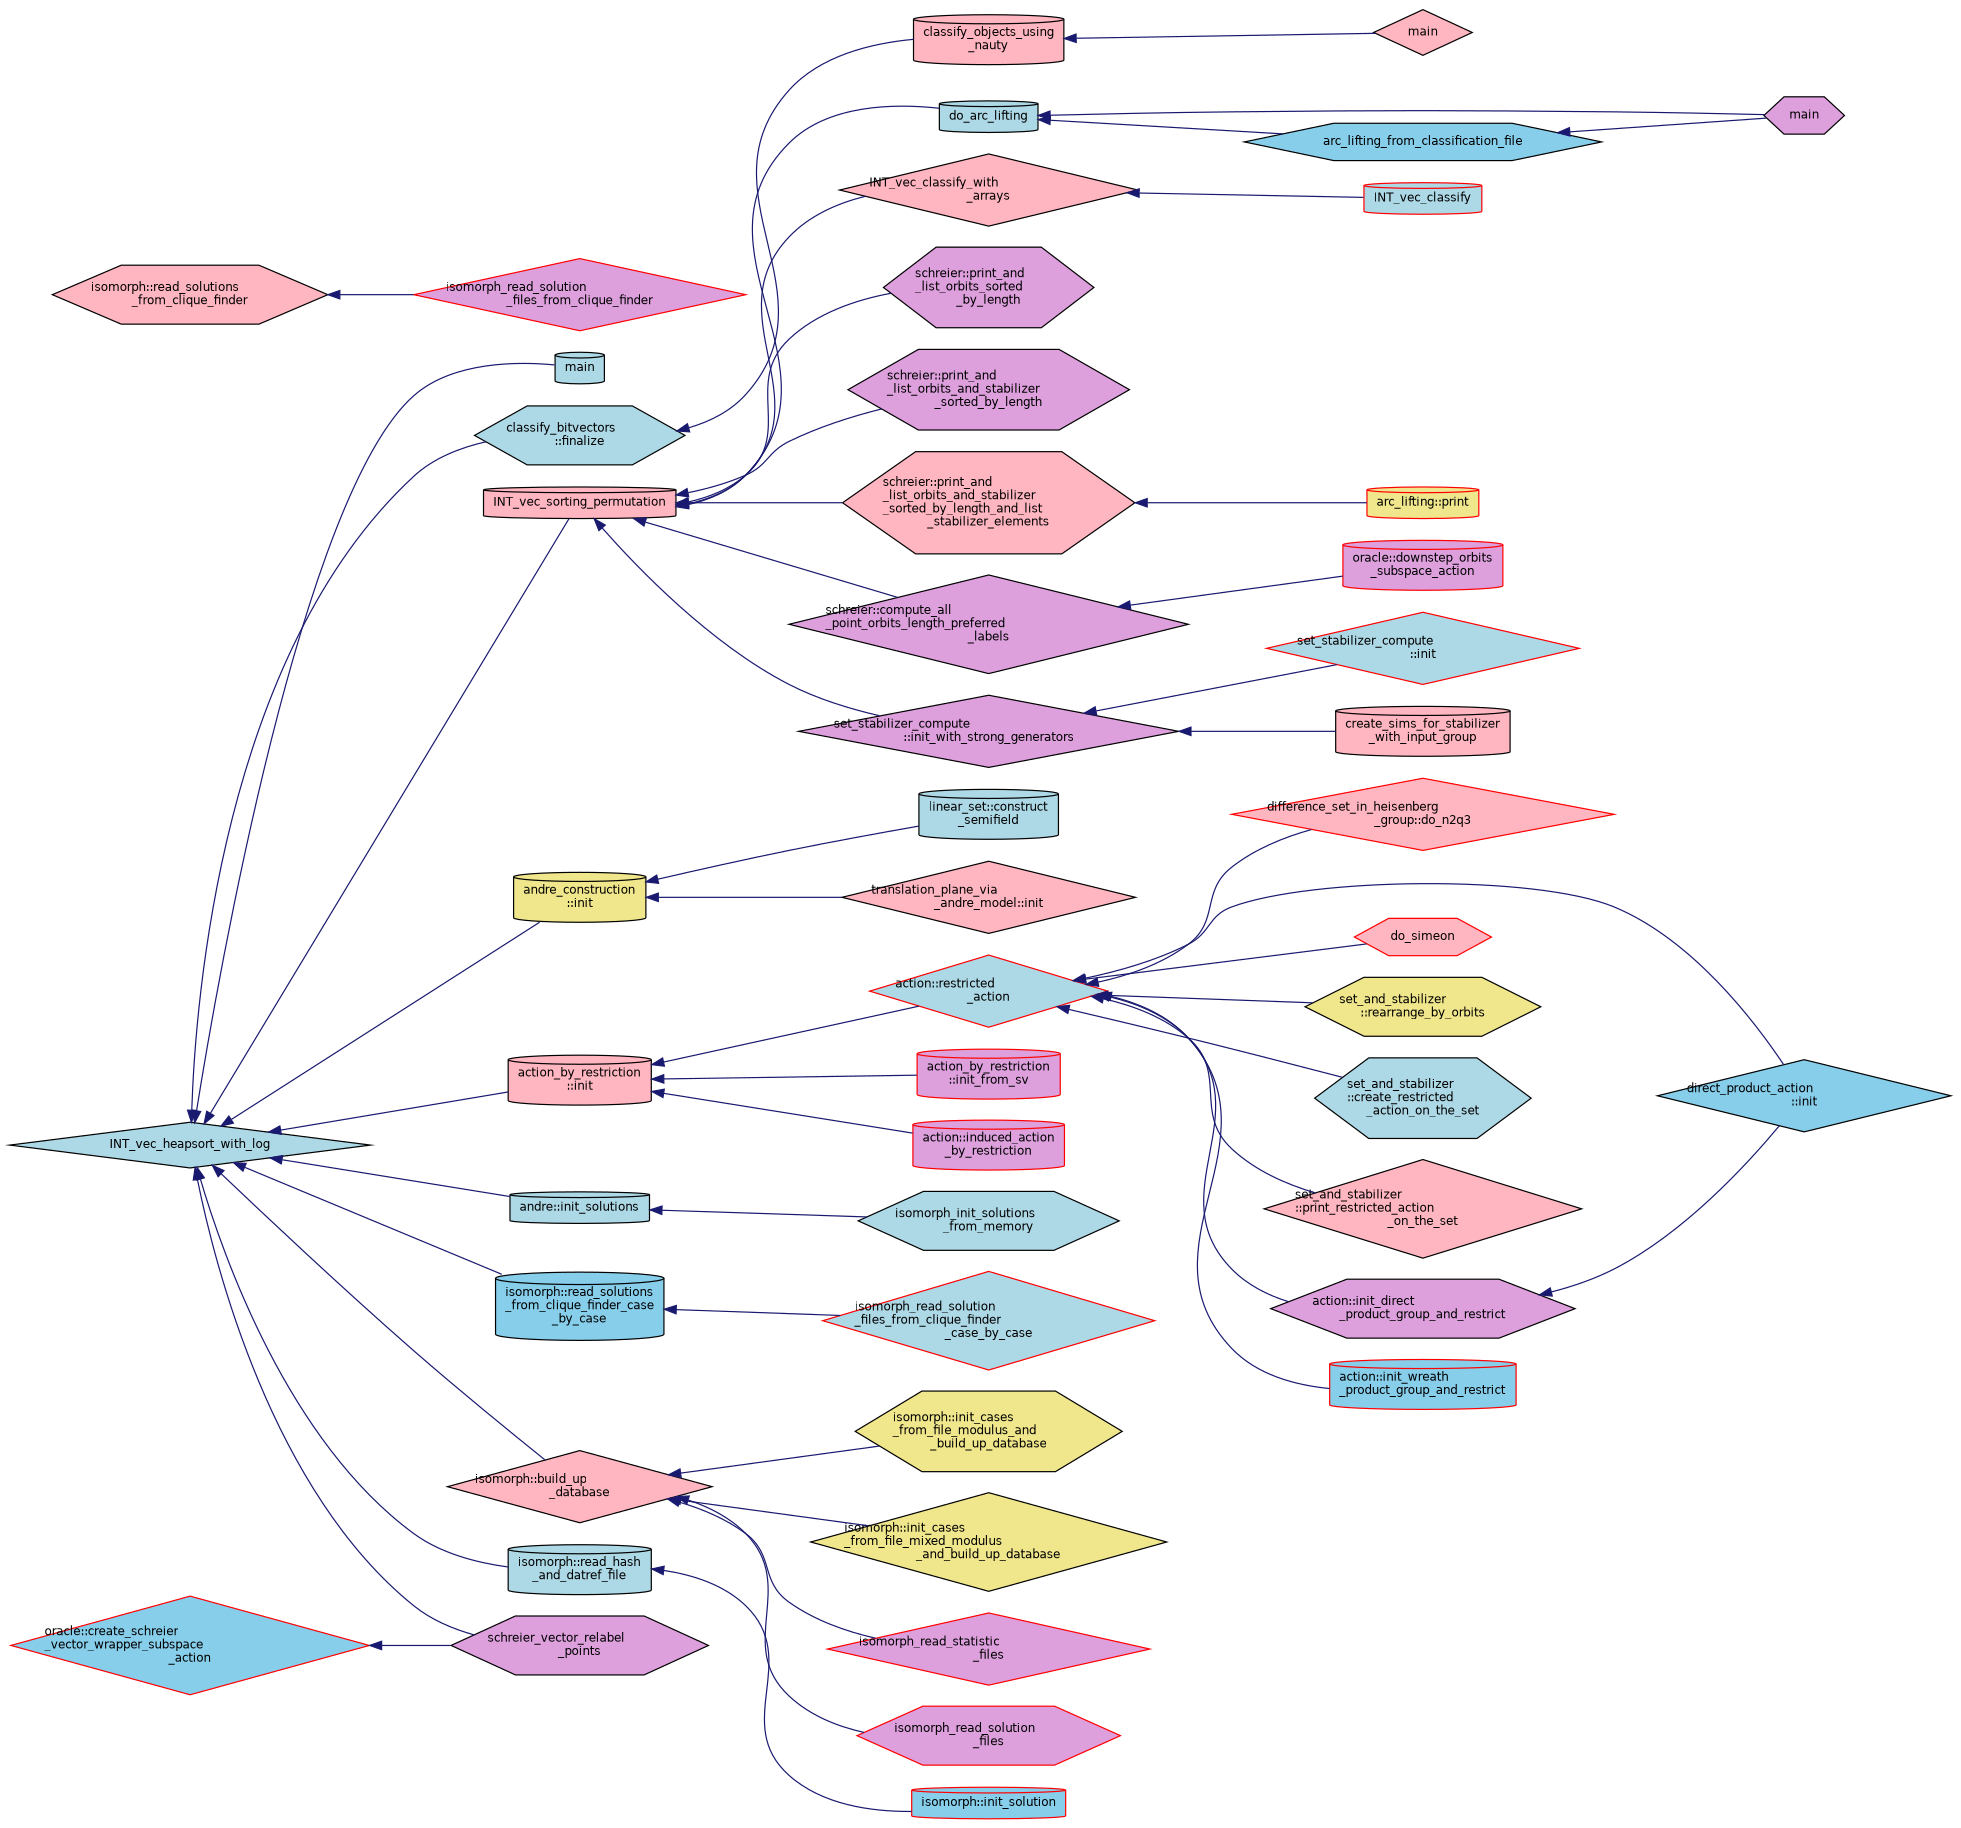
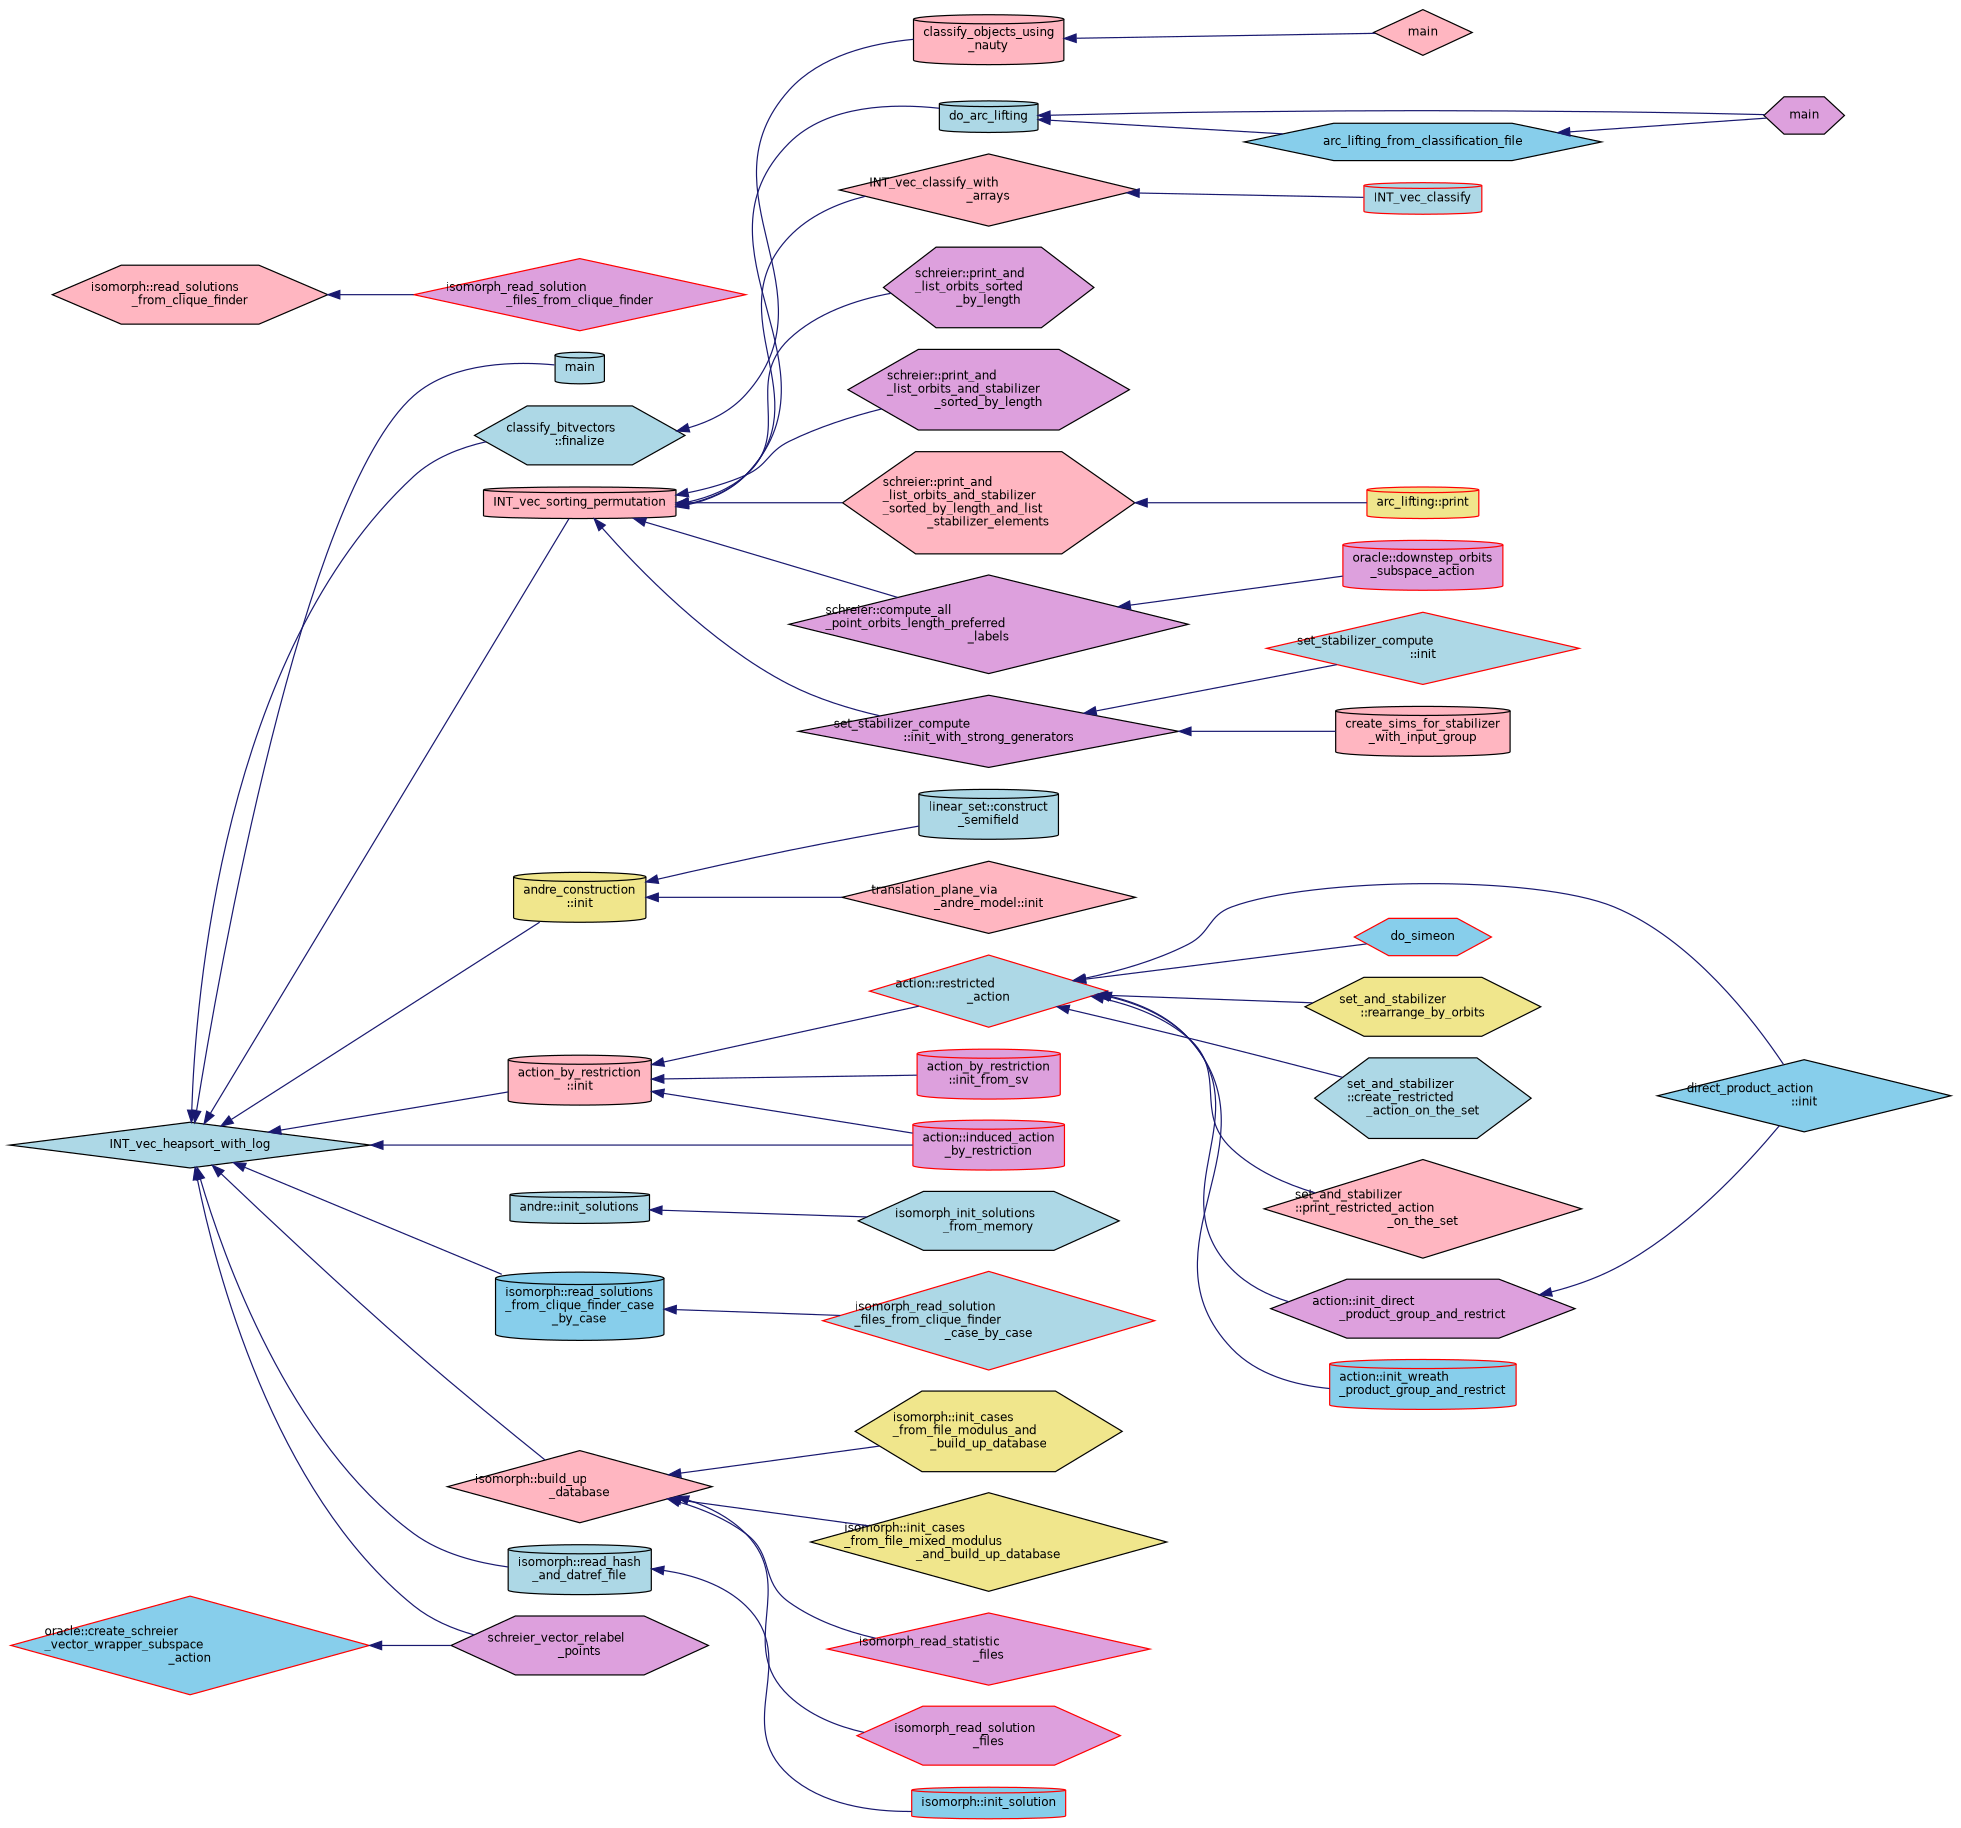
node "difference_set_in_heisenberg _group::do_n2q3": removed
node "do_simeon": fillcolor lightpink -> skyblue
edge "andre::init_solutions" -> "INT_vec_heapsort_with_log": now "action::induced_action _by_restriction" -> "INT_vec_heapsort_with_log"
